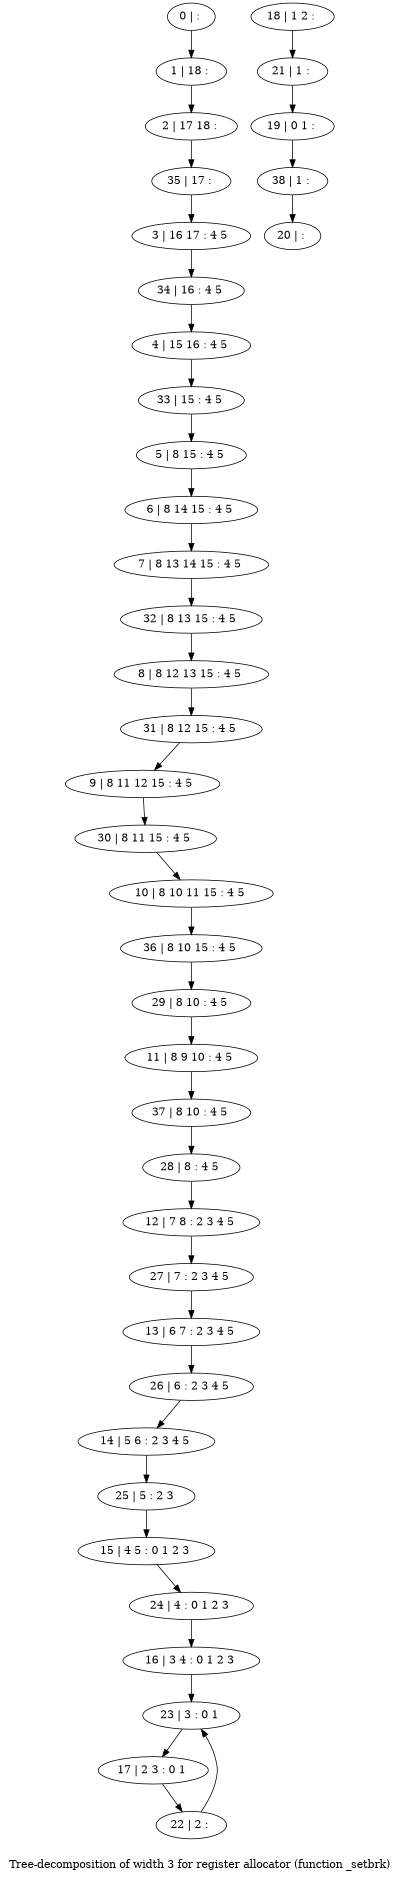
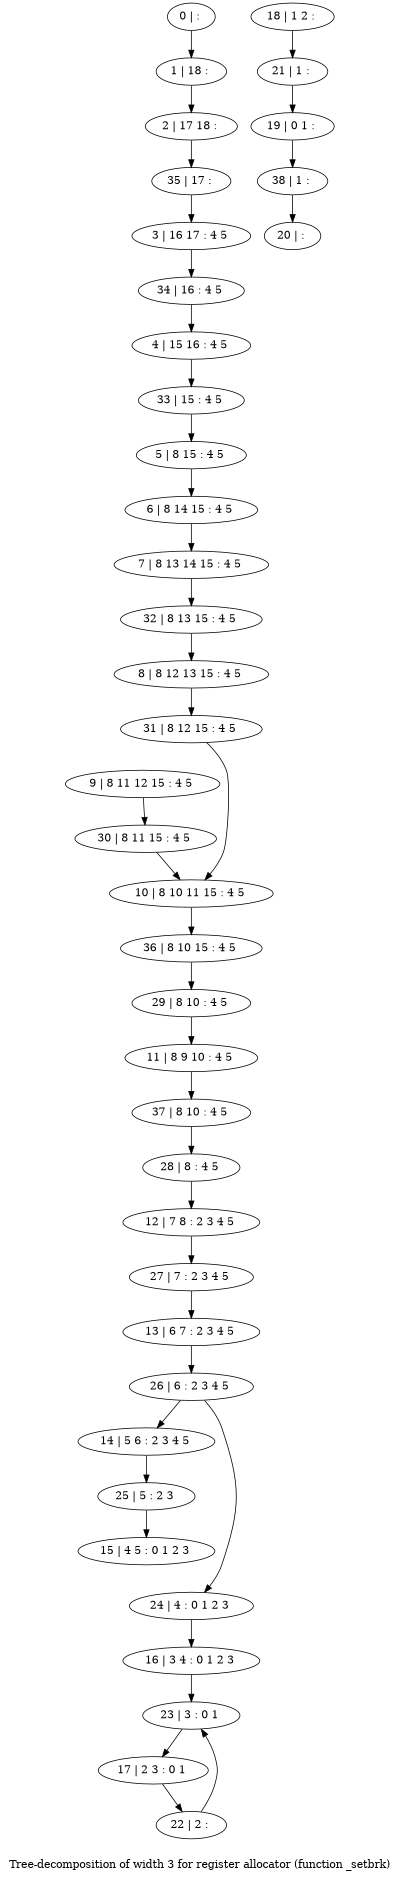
edge "31 | 8 12 15 : 4 5" -> "9 | 8 11 12 15 : 4 5": now "31 | 8 12 15 : 4 5" -> "10 | 8 10 11 15 : 4 5"
edge "15 | 4 5 : 0 1 2 3" -> "24 | 4 : 0 1 2 3": now "26 | 6 : 2 3 4 5" -> "24 | 4 : 0 1 2 3"
